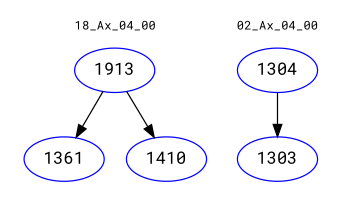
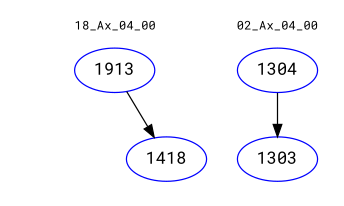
node "1361": removed
node "1410": label "1410" -> "1418"
